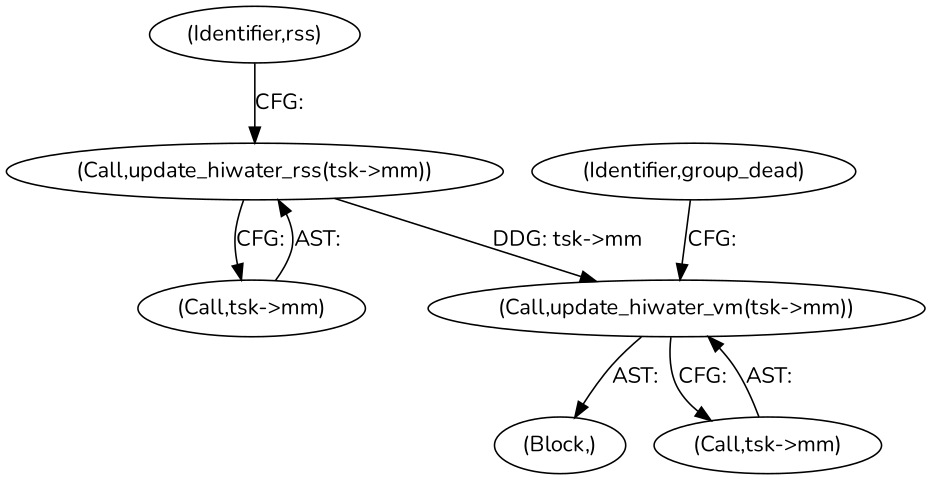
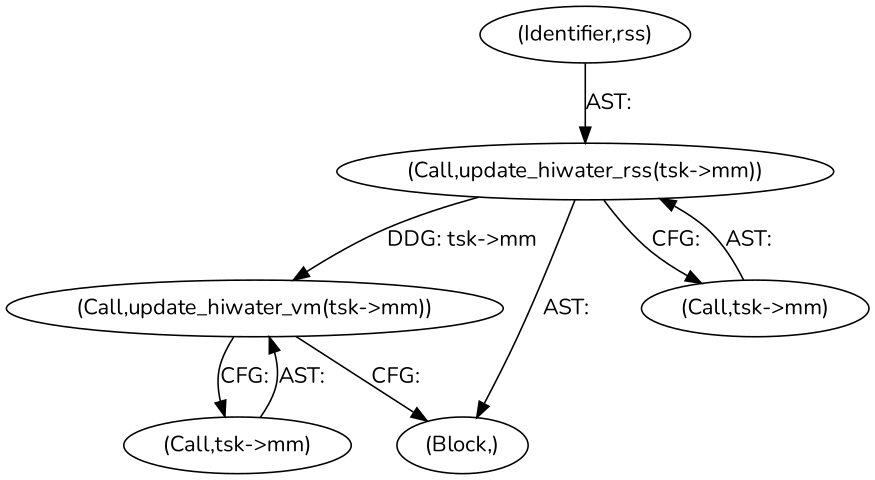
edge "(Identifier,rss)" -> "(Call,update_hiwater_rss(tsk->mm))": label "CFG: " -> "AST: "
node "(Identifier,group_dead)": removed
edge "(Call,update_hiwater_rss(tsk->mm))" -> "(Block,)": added, label "AST:"
edge "(Call,update_hiwater_vm(tsk->mm))" -> "(Block,)": label "AST: " -> "CFG: "
